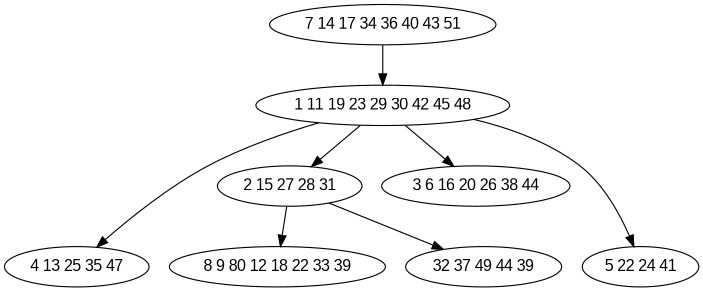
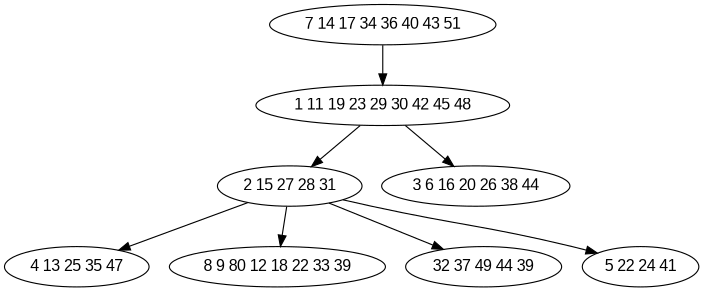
edge "1 11 19 23 29 30 42 45 48" -> "5 22 24 41": now "2 15 27 28 31" -> "5 22 24 41"
edge "1 11 19 23 29 30 42 45 48" -> "4 13 25 35 47": now "2 15 27 28 31" -> "4 13 25 35 47"
